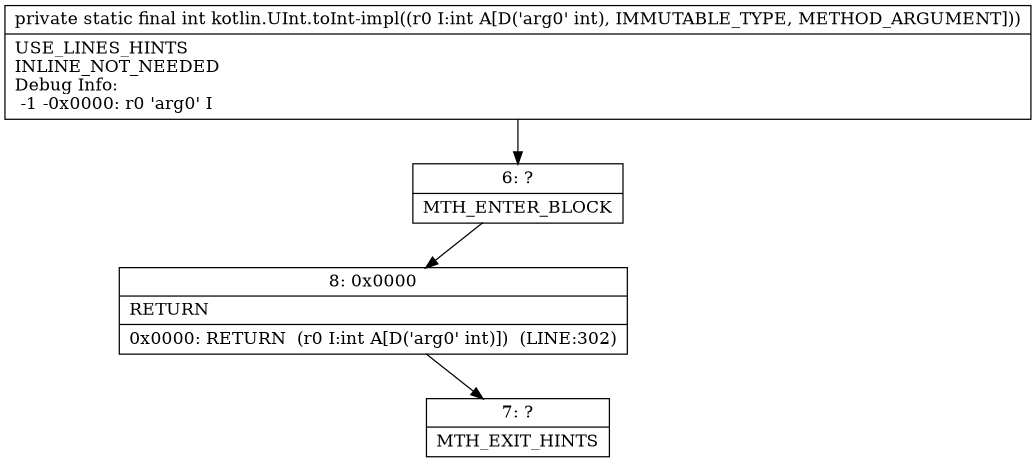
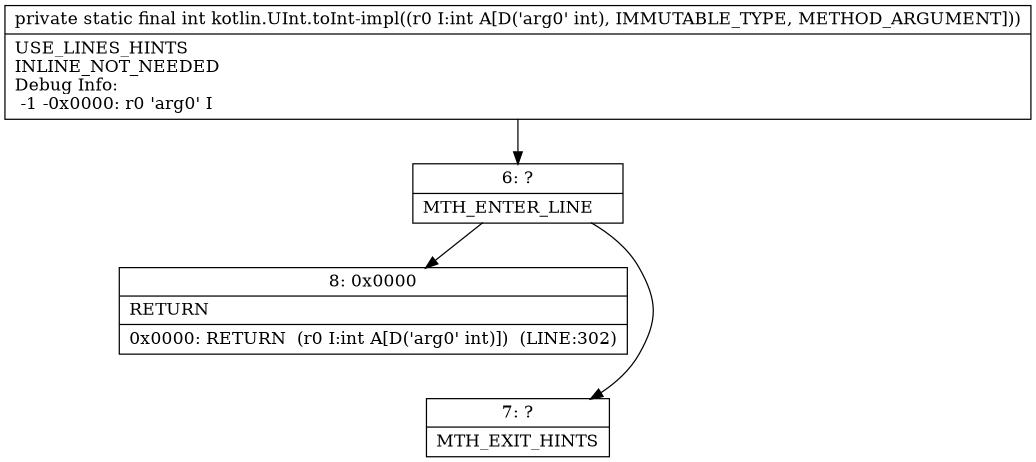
node "6: ?": text "MTH_ENTER_BLOCK" -> "MTH_ENTER_LINE"
edge "8: 0x0000" -> "7: ?": now "6: ?" -> "7: ?"
